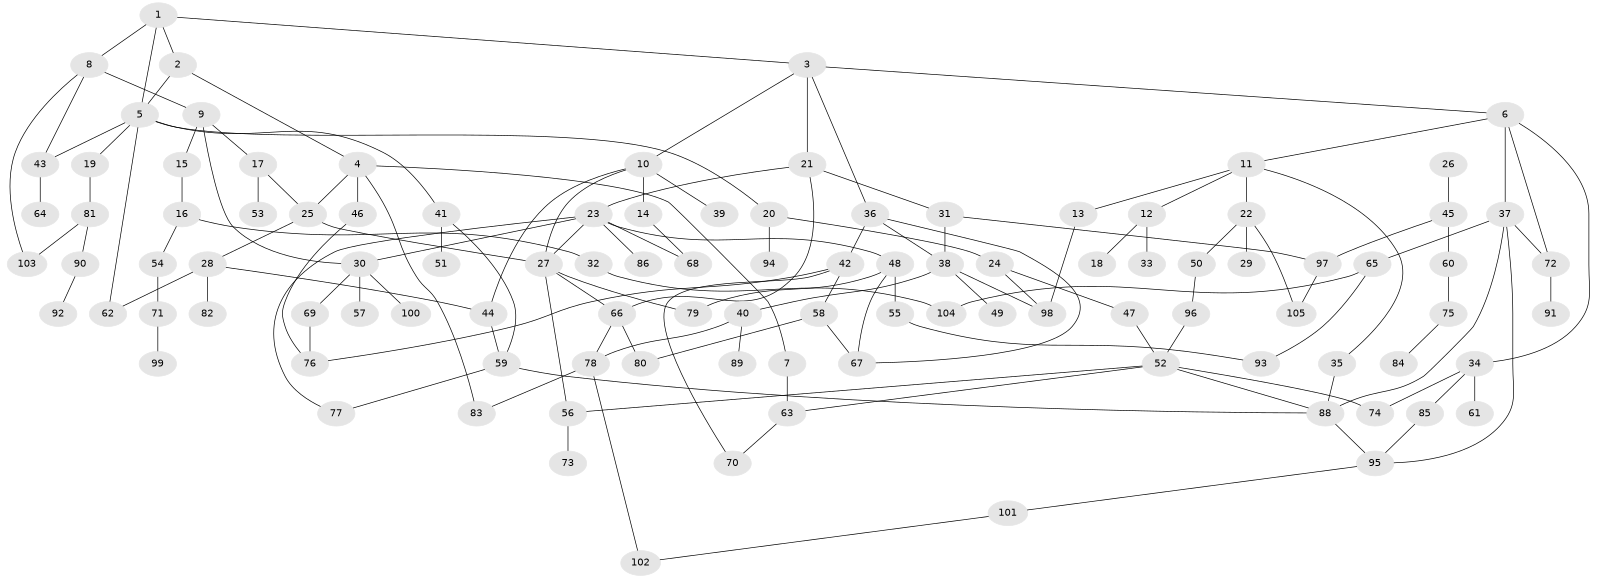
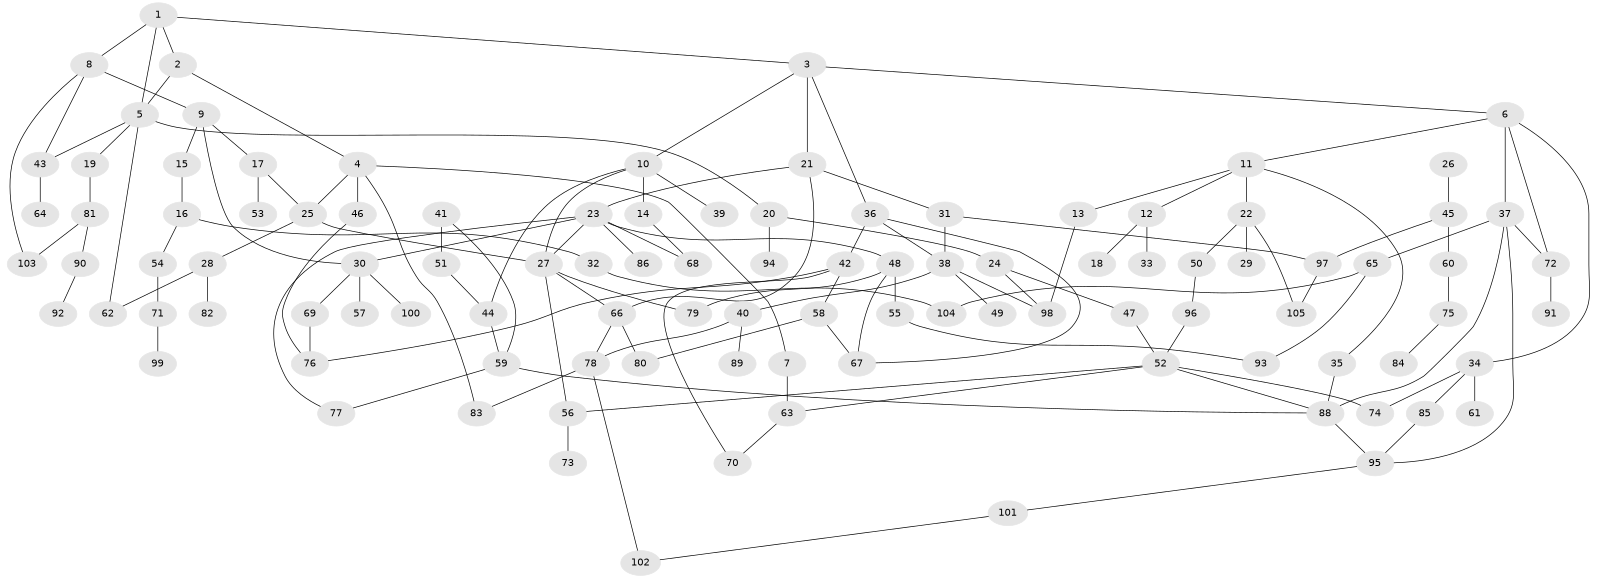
edge "5" -- "41": removed
edge "28" -- "44": now "51" -- "44"
